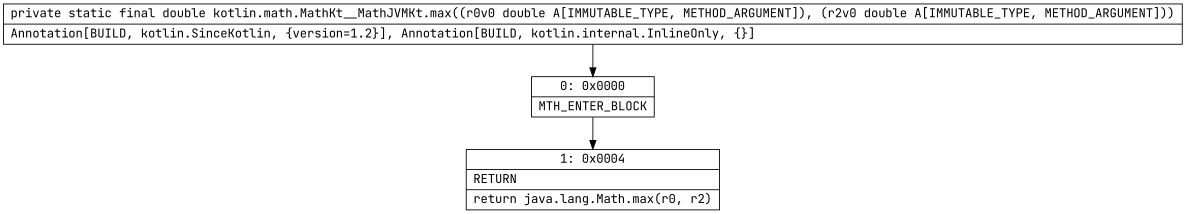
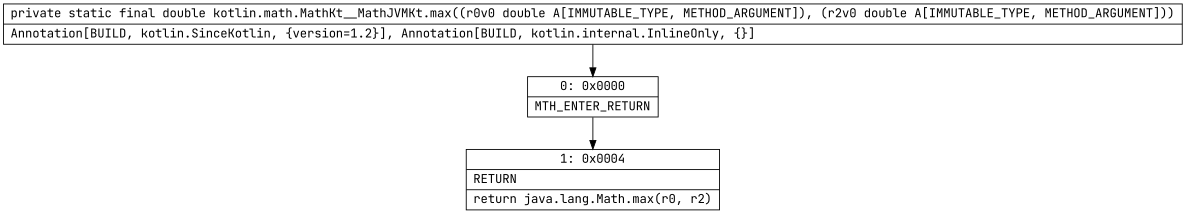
node "0: 0x0000": text "MTH_ENTER_BLOCK" -> "MTH_ENTER_RETURN"
